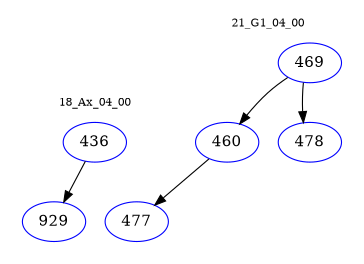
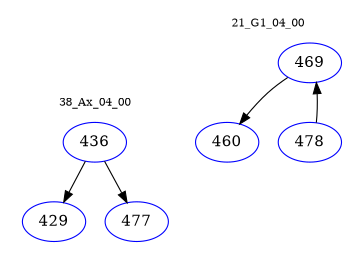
edge "469" -> "478": reversed
cluster "18_Ax_04_00": label "18_Ax_04_00" -> "38_Ax_04_00"
edge "460" -> "477": now "436" -> "477"
node "929": label "929" -> "429"
